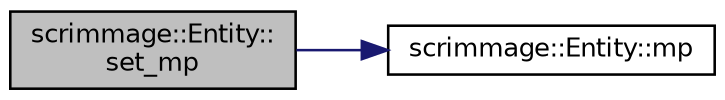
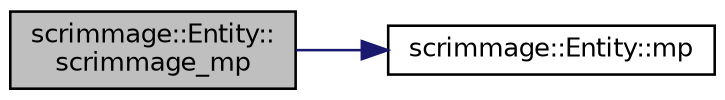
node "scrimmage::Entity:: set_mp": label "scrimmage::Entity:: set_mp" -> "scrimmage::Entity:: scrimmage_mp"
